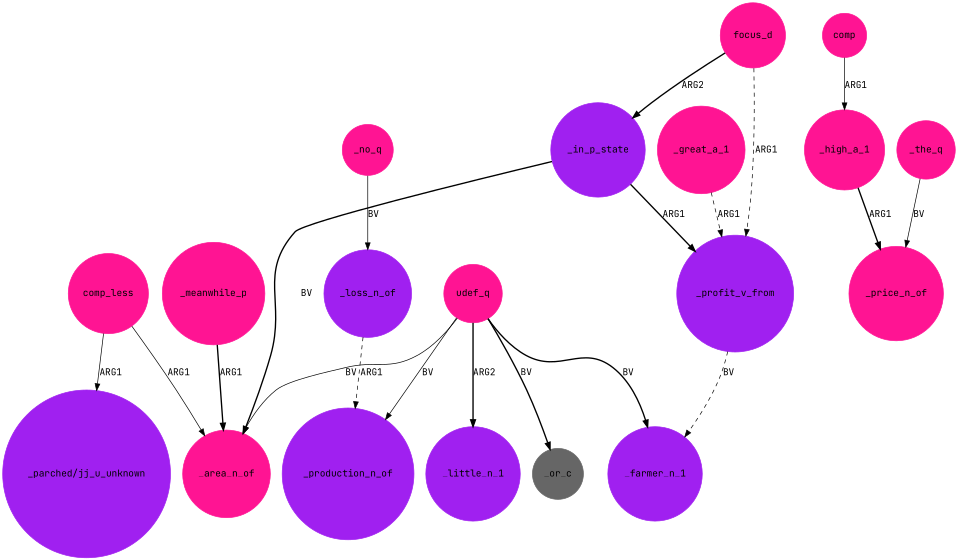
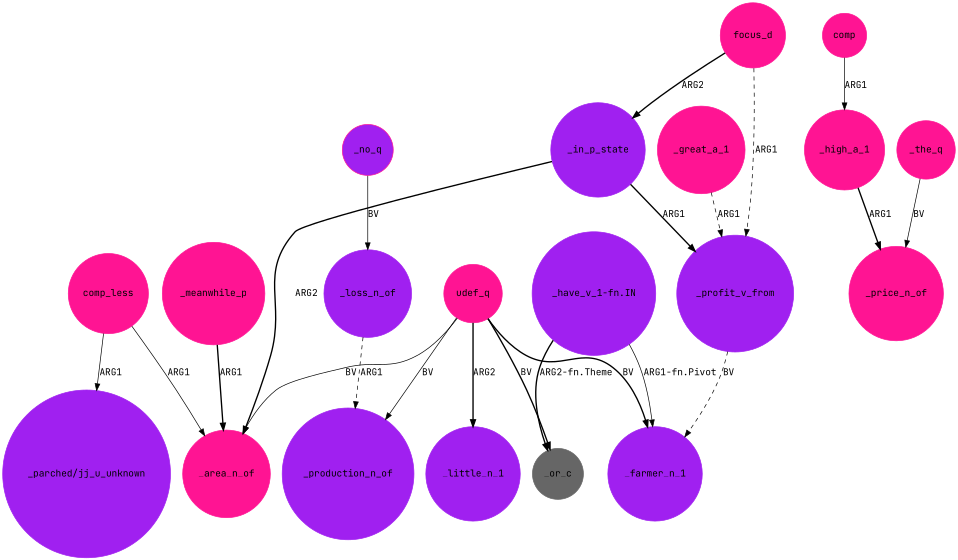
node "_no_q": fillcolor deeppink -> purple
edge "_in_p_state" -> "_area_n_of": label "BV" -> "ARG2"
node "_have_v_1-fn.IN": added
